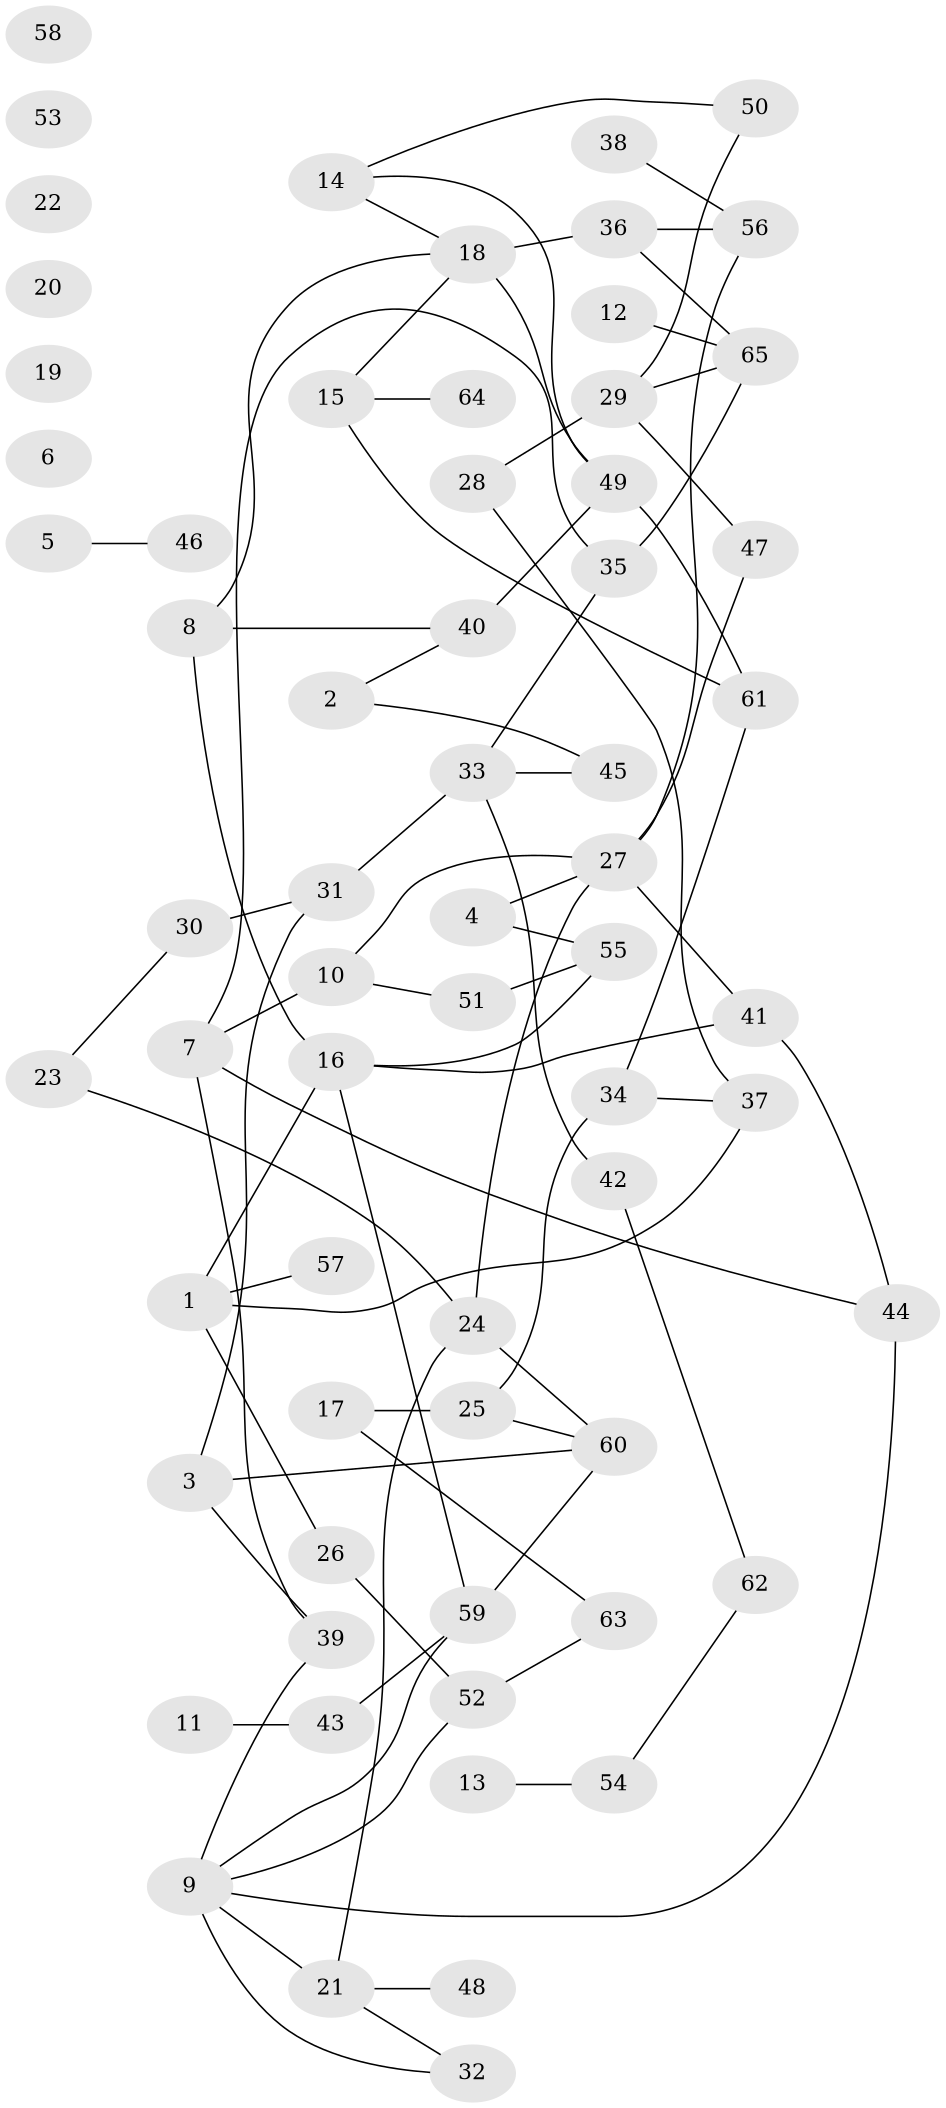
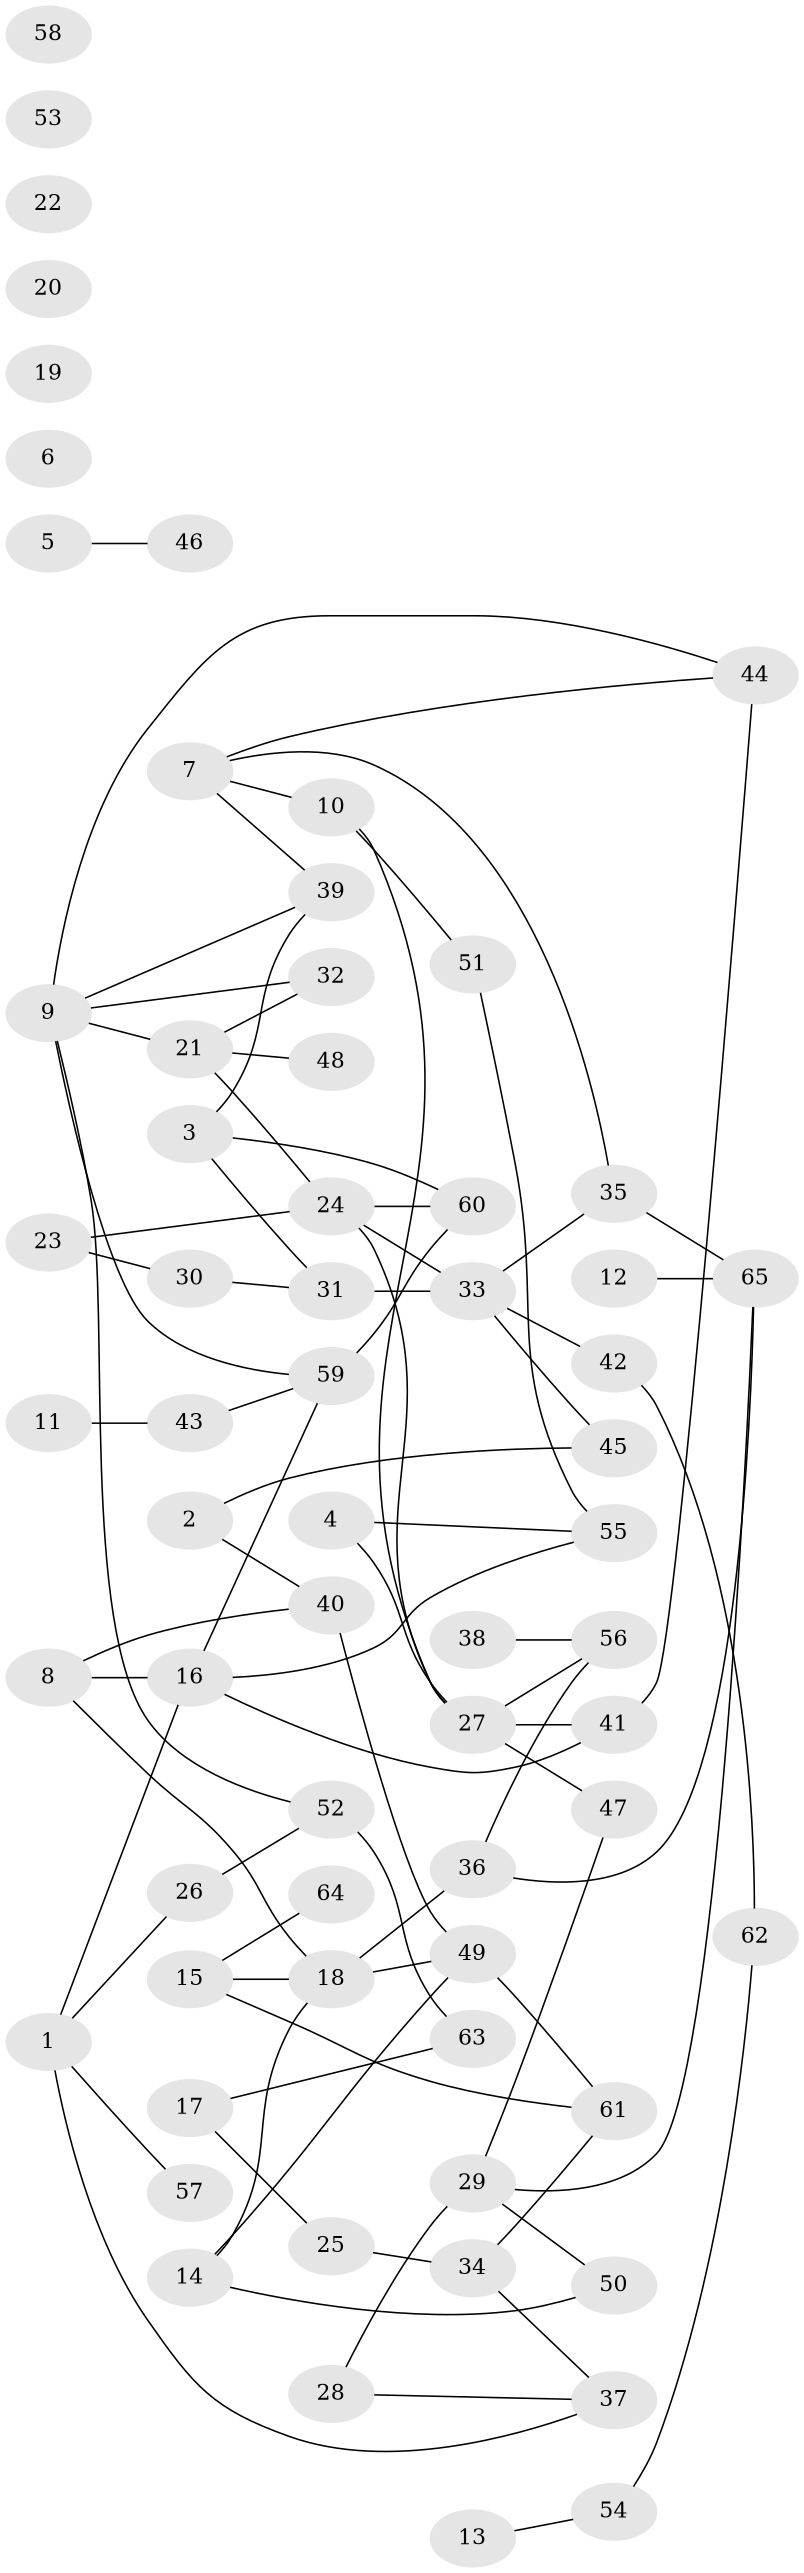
edge "24" -- "33": added
edge "25" -- "60": removed
